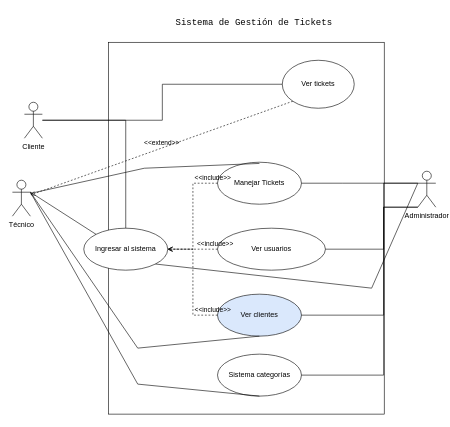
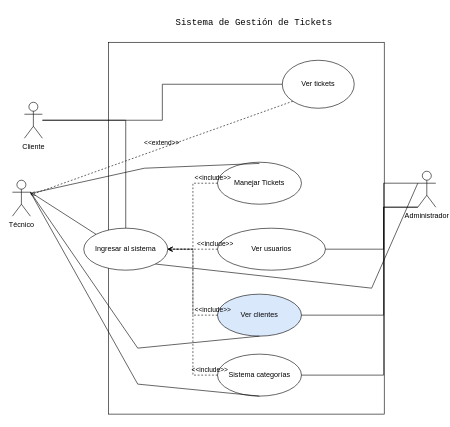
edge "Manejar Tickets" -- "Administrador": removed
edge "Sistema categorías" -> "Ingresar al sistema": added, label "<<include>>"
